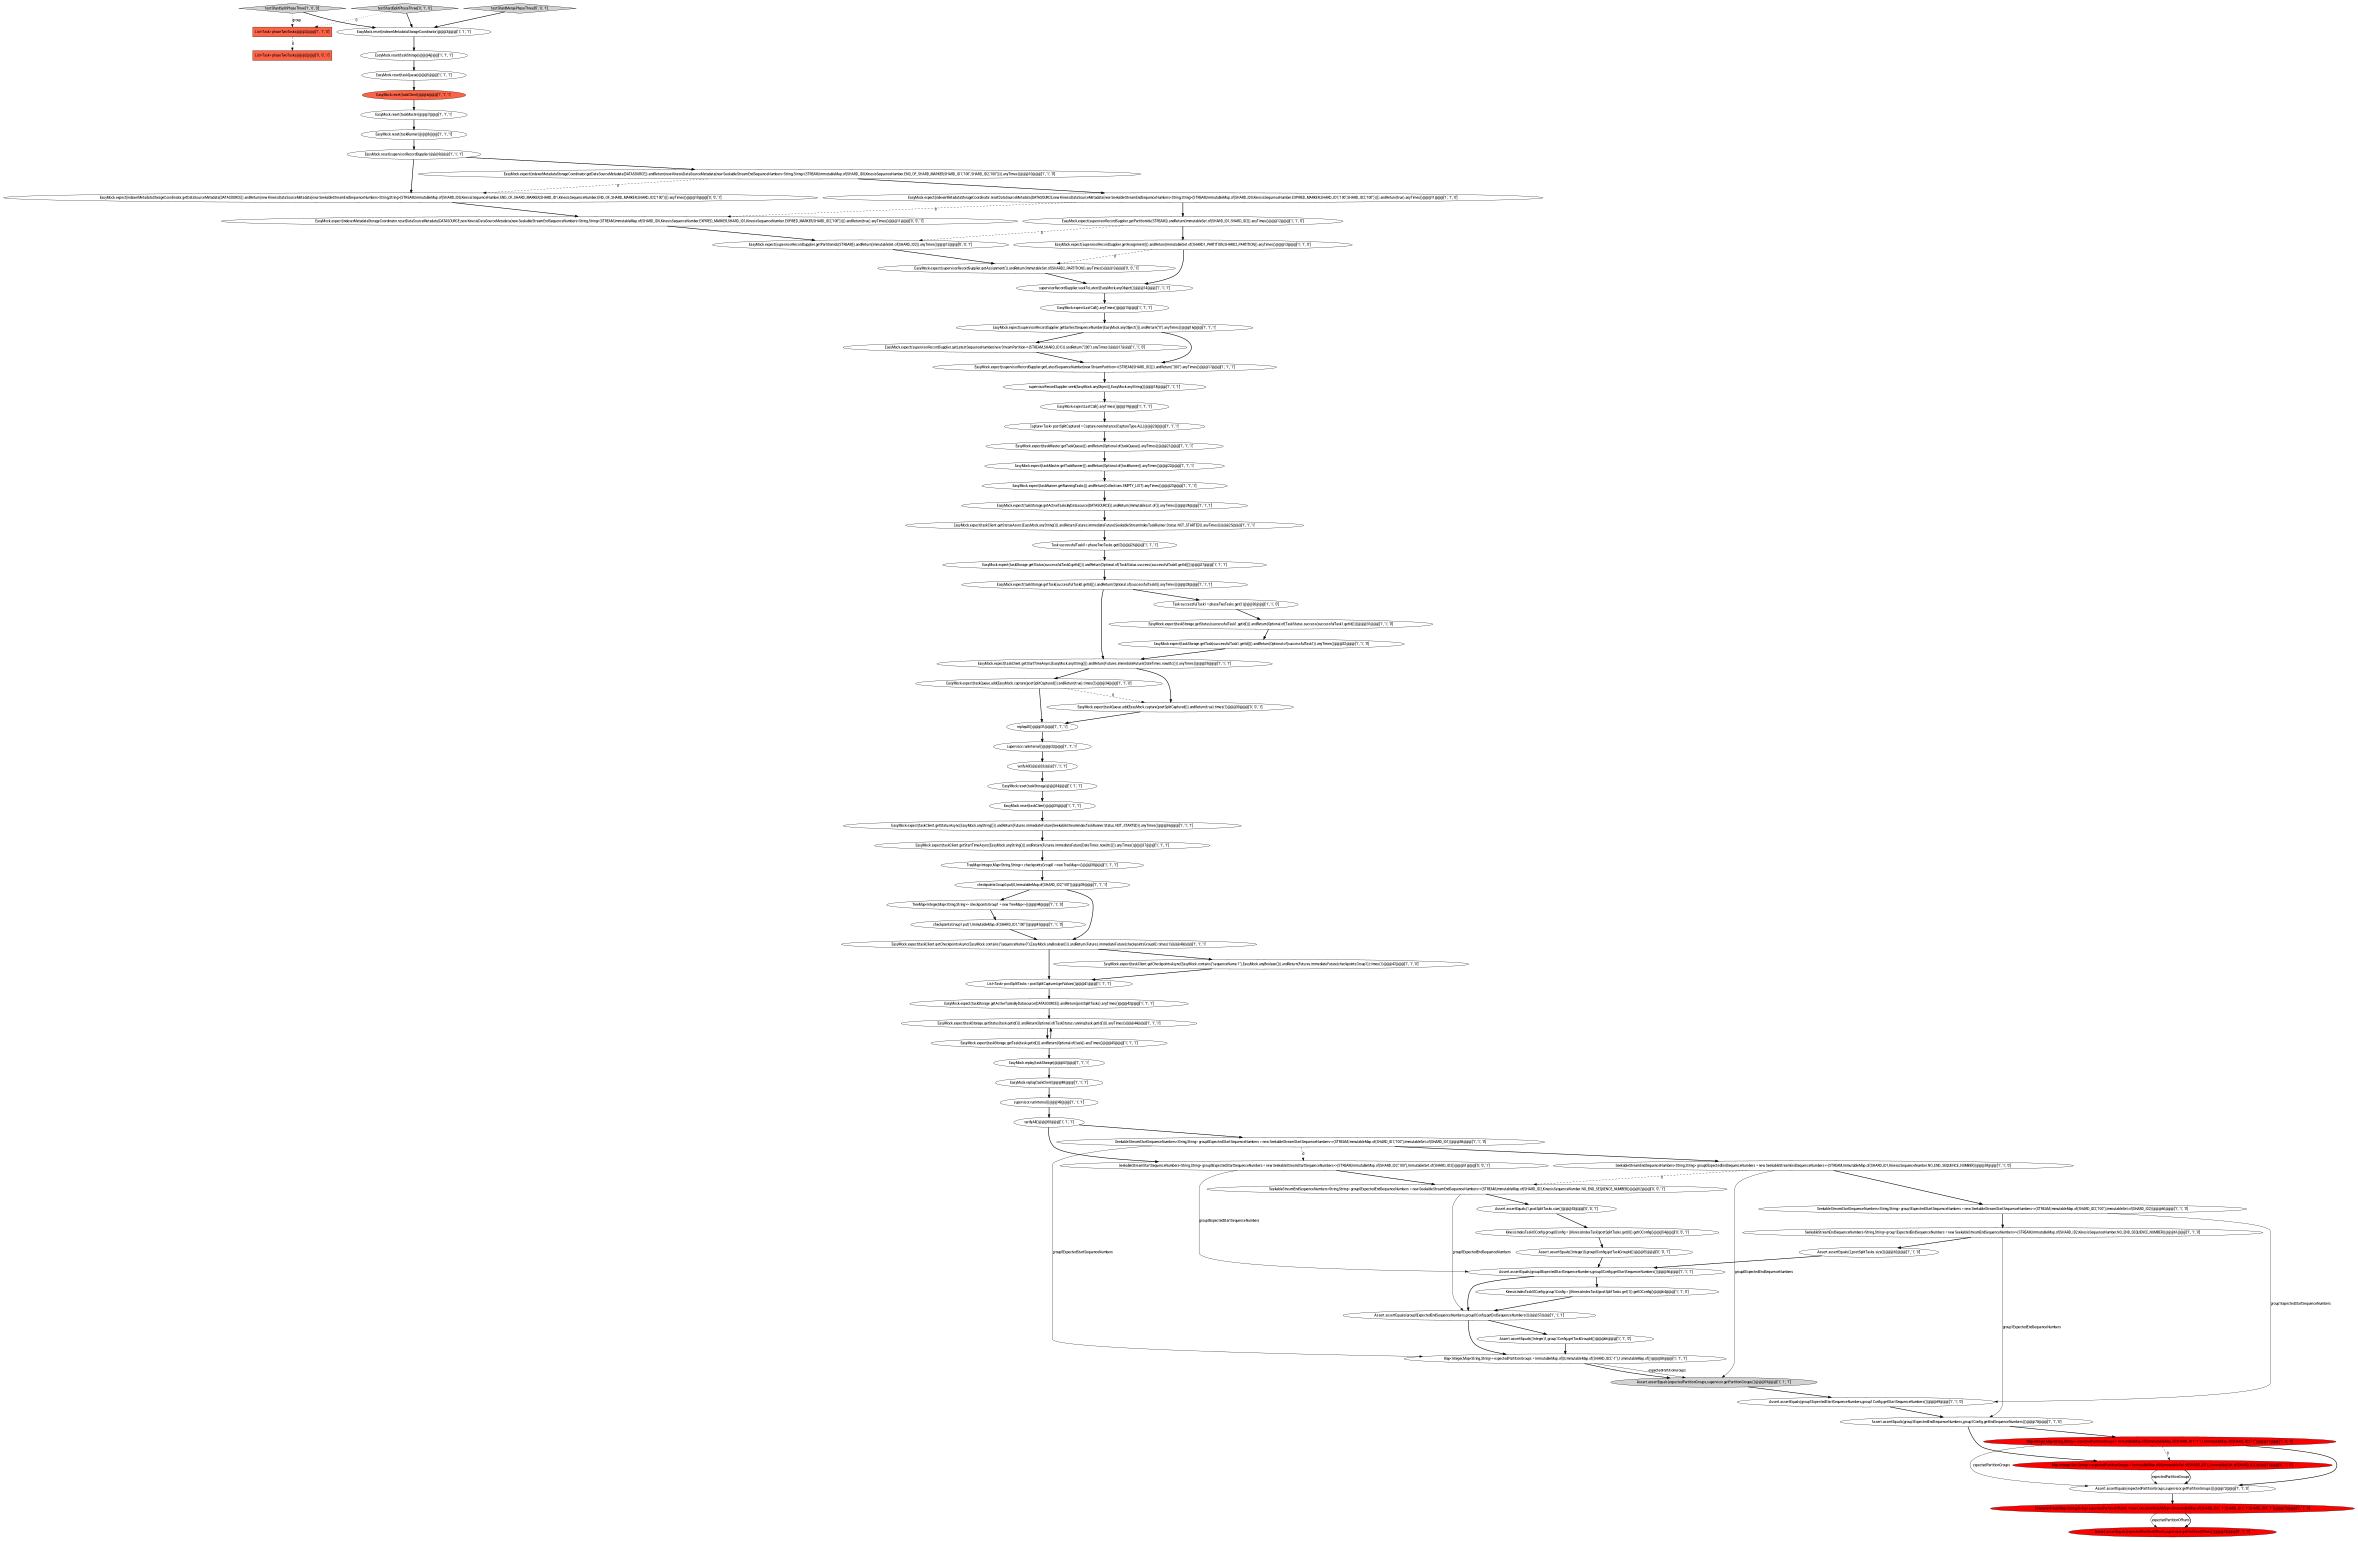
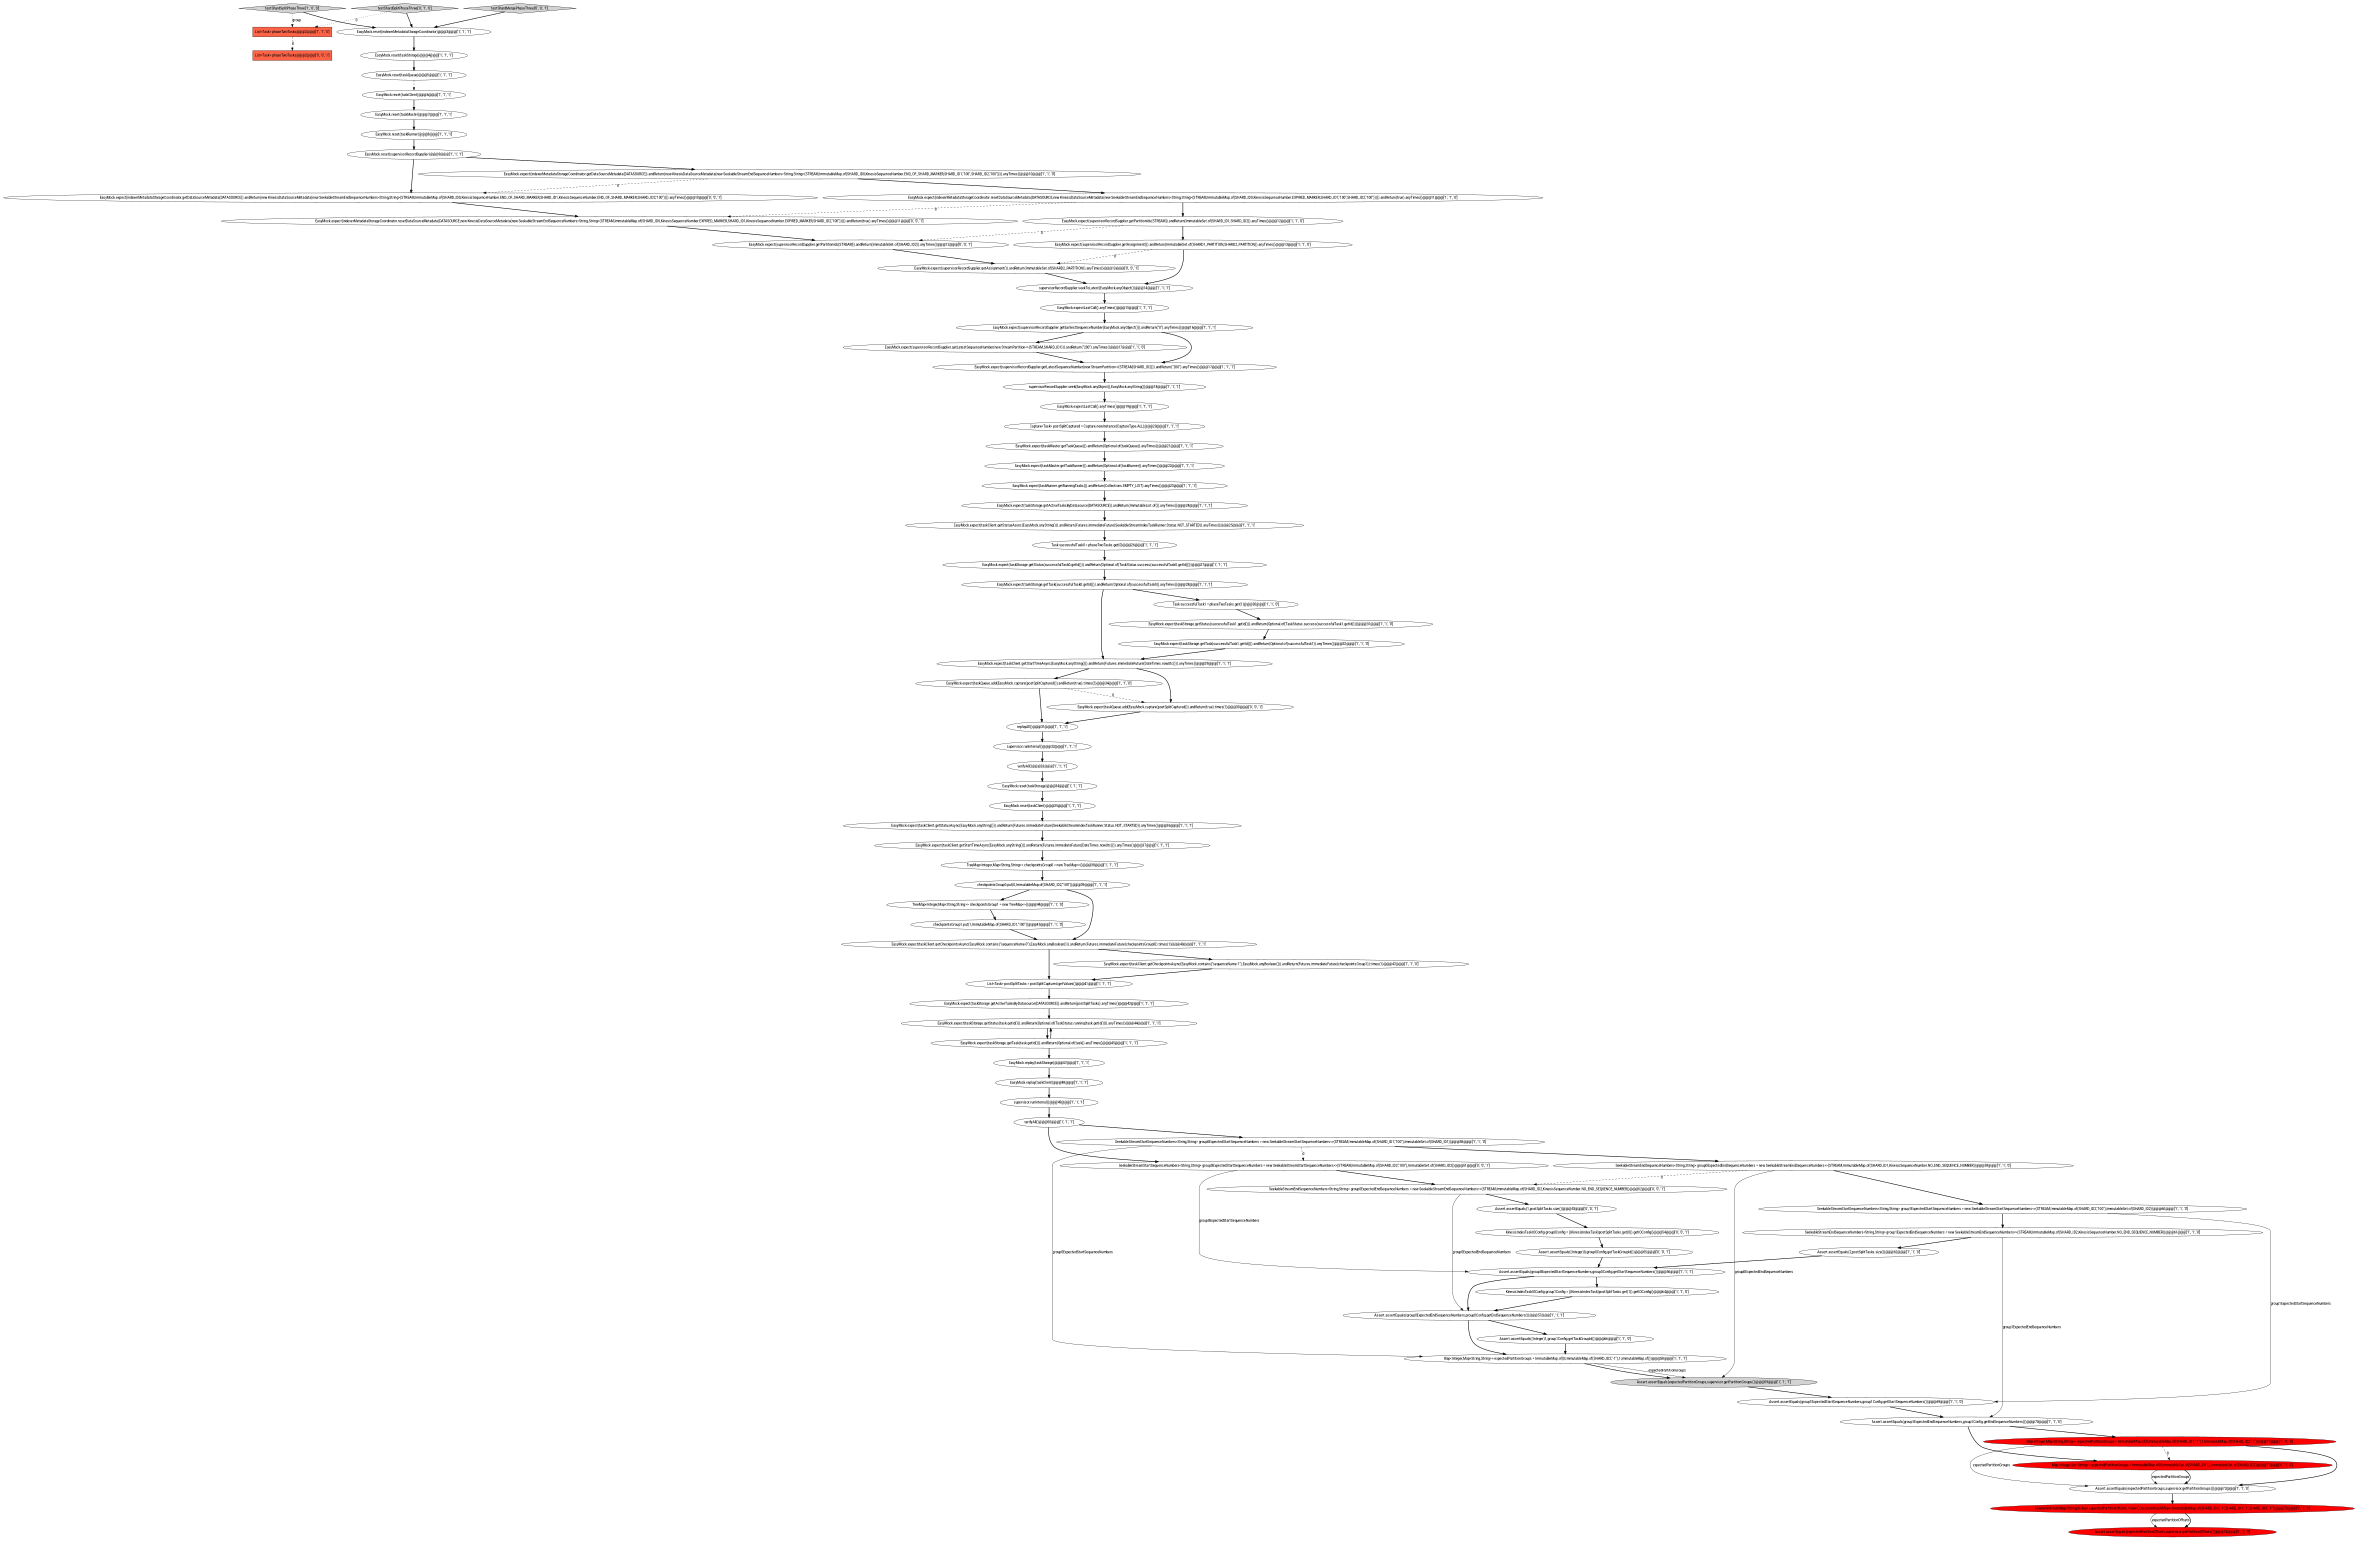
edge "EasyMock.reset(taskQueue)@@@5@@@['1', '1', '1']" -> "EasyMock.reset(taskClient)@@@6@@@['1', '1', '1']": style bold -> dashed
node "EasyMock.reset(taskClient)@@@6@@@['1', '1', '1']": fillcolor tomato -> white
